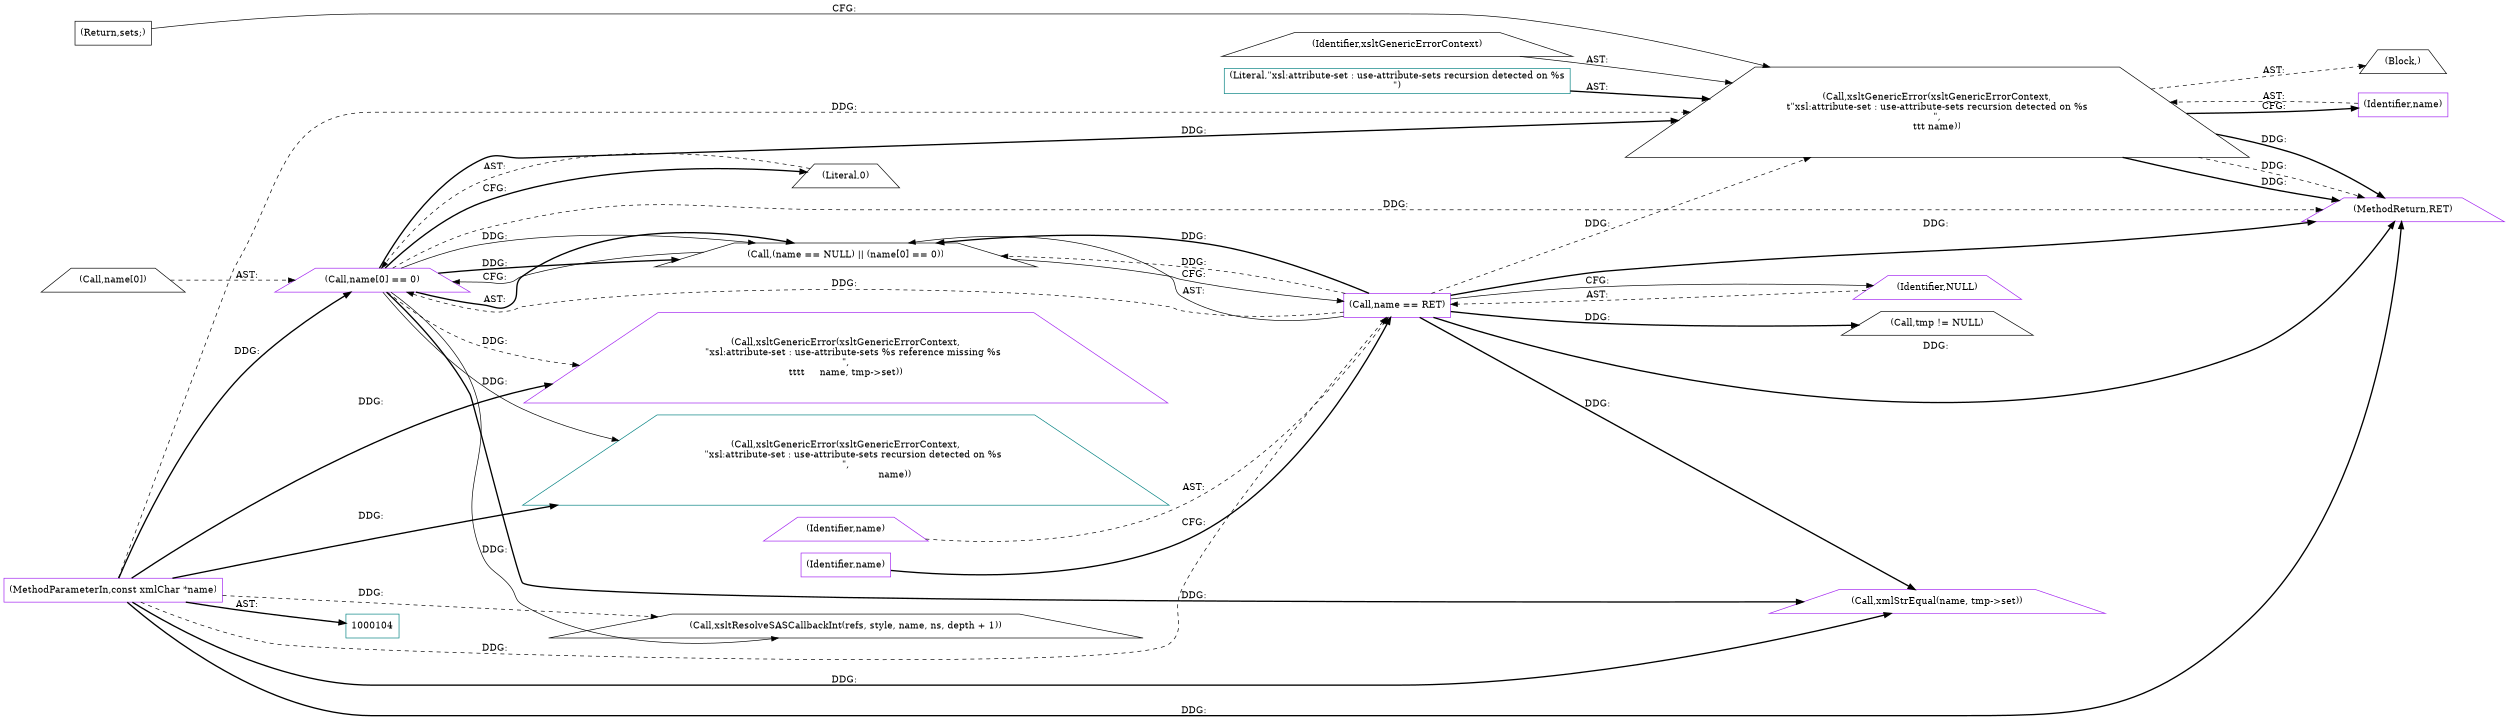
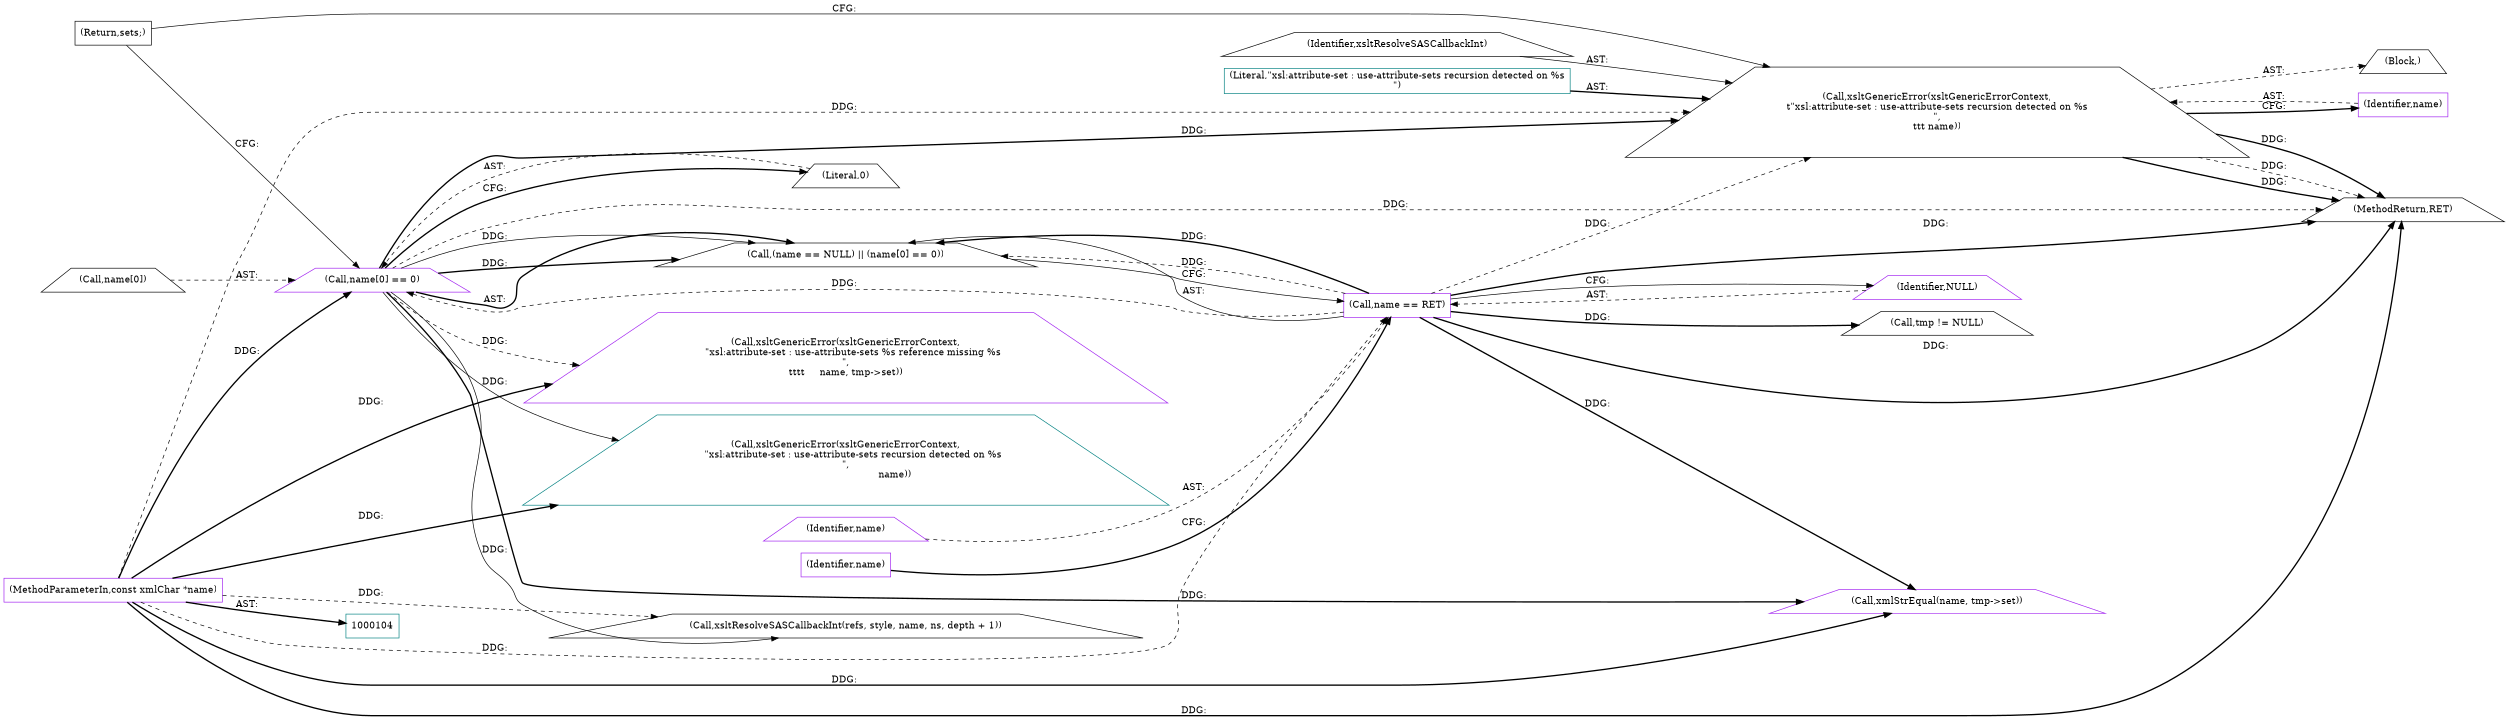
node "(Identifier,xsltGenericErrorContext)": label "(Identifier,xsltGenericErrorContext)" -> "(Identifier,xsltResolveSASCallbackInt)"
node "(MethodReturn,RET)": color purple -> black
edge "(Call,(name == NULL) || (name[0] == 0))" -> "(Call,name[0] == 0)": now "(Return,sets;)" -> "(Call,name[0] == 0)"
